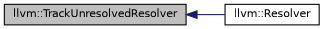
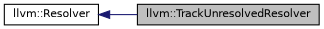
edge "llvm::Resolver" -> "llvm::TrackUnresolvedResolver": reversed
